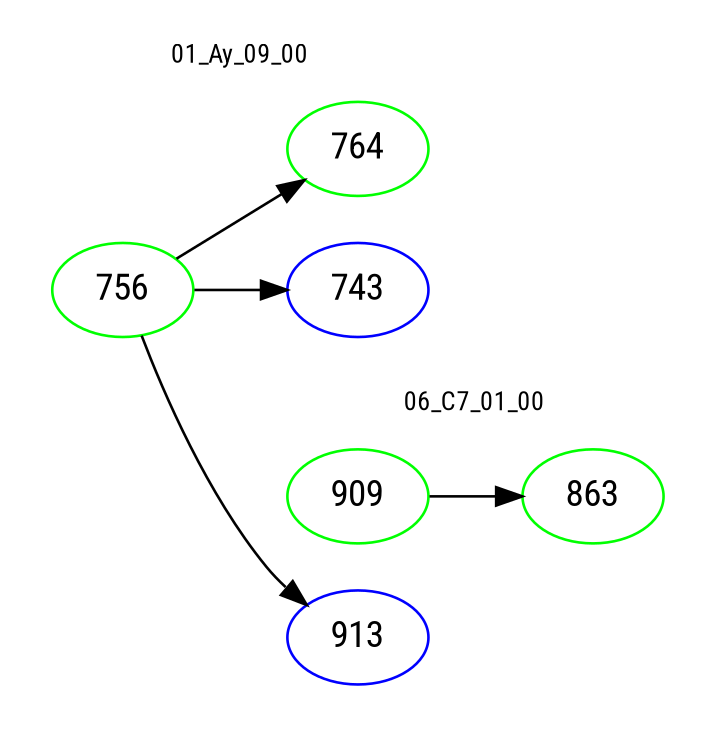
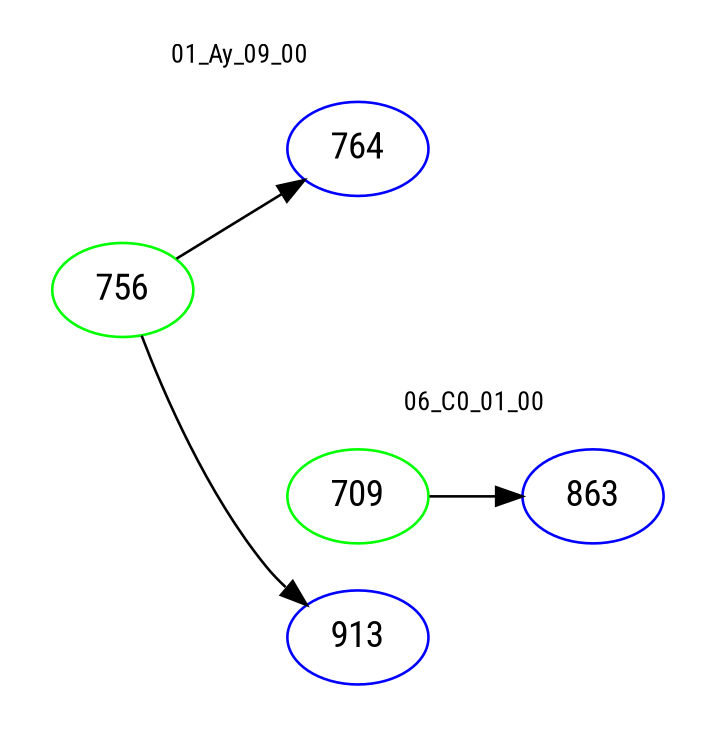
node "764": color green -> blue
node "743": removed
cluster "06_C7_01_00": label "06_C7_01_00" -> "06_C0_01_00"
node "909": label "909" -> "709"
node "863": color green -> blue
